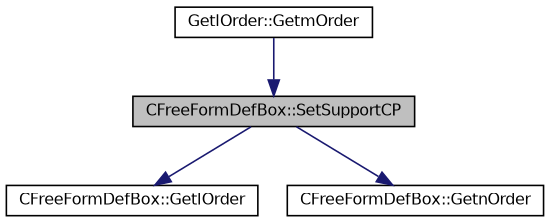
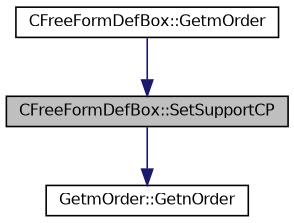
node "GetlOrder::GetmOrder": label "GetlOrder::GetmOrder" -> "CFreeFormDefBox::GetmOrder"
node "CFreeFormDefBox::GetlOrder": removed
node "CFreeFormDefBox::GetnOrder": label "CFreeFormDefBox::GetnOrder" -> "GetmOrder::GetnOrder"
